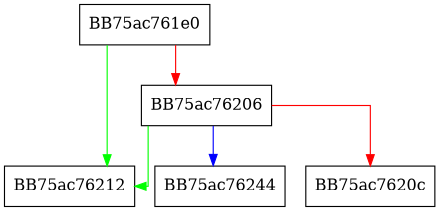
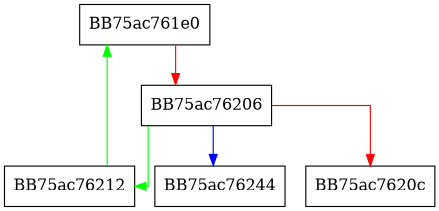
edge "BB75ac761e0" -> "BB75ac76212": reversed
